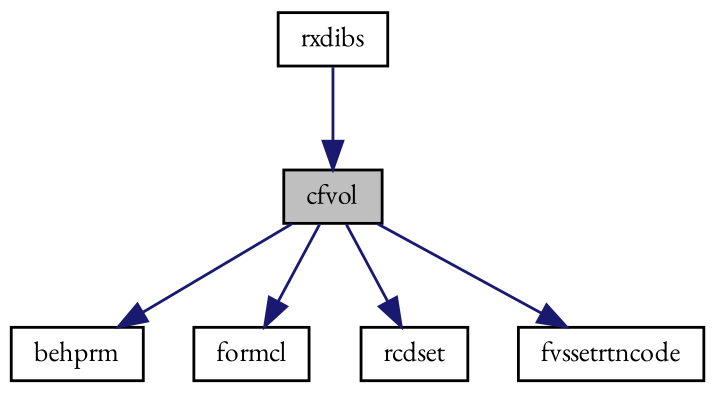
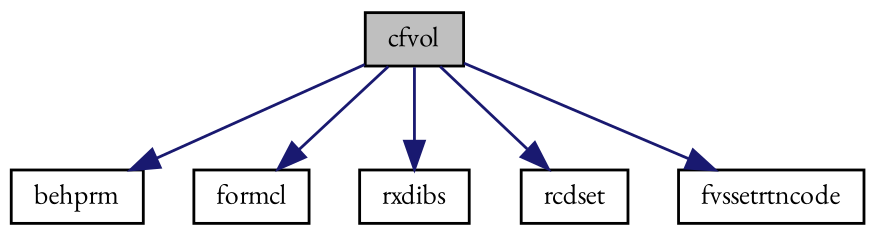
edge "rxdibs" -> "cfvol": reversed
